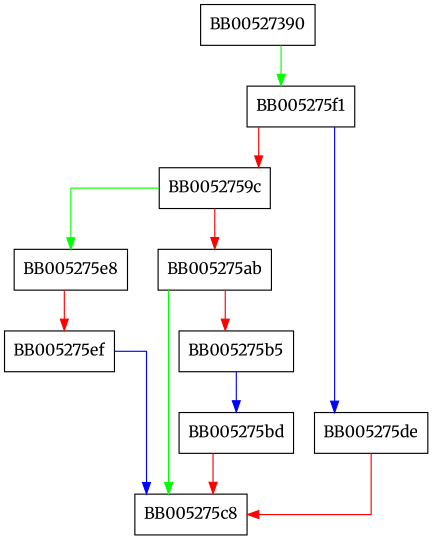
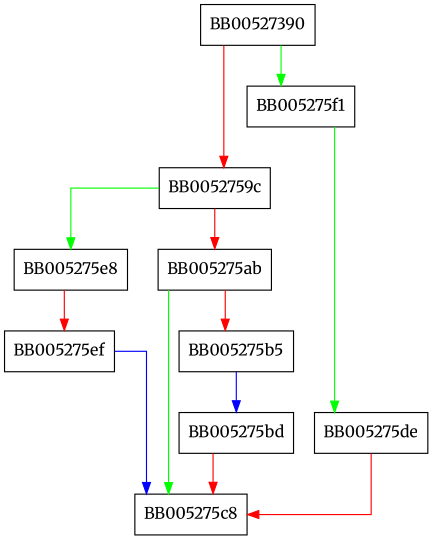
edge "BB005275f1" -> "BB0052759c": now "BB00527390" -> "BB0052759c"
edge "BB005275f1" -> "BB005275de": color blue -> green
